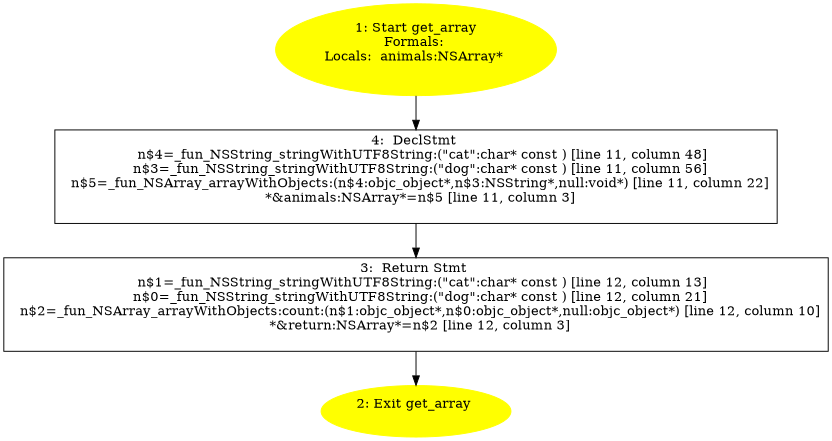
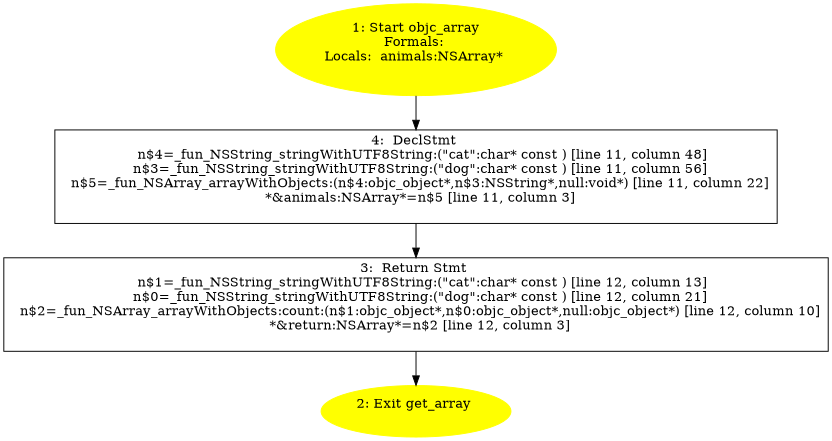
node "1: Start get_array Formals: Locals:  animals:NSArray*": label "1: Start get_array Formals: Locals:  animals:NSArray*" -> "1: Start objc_array Formals: Locals:  animals:NSArray*"
